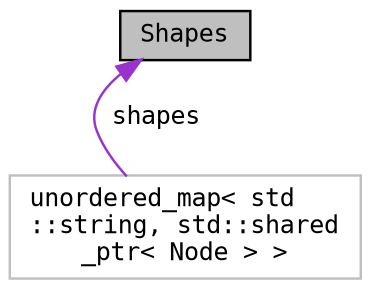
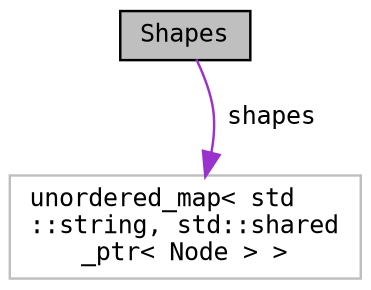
edge "unordered_map< std ::string, std::shared _ptr< Node > >" -> "Shapes": reversed
